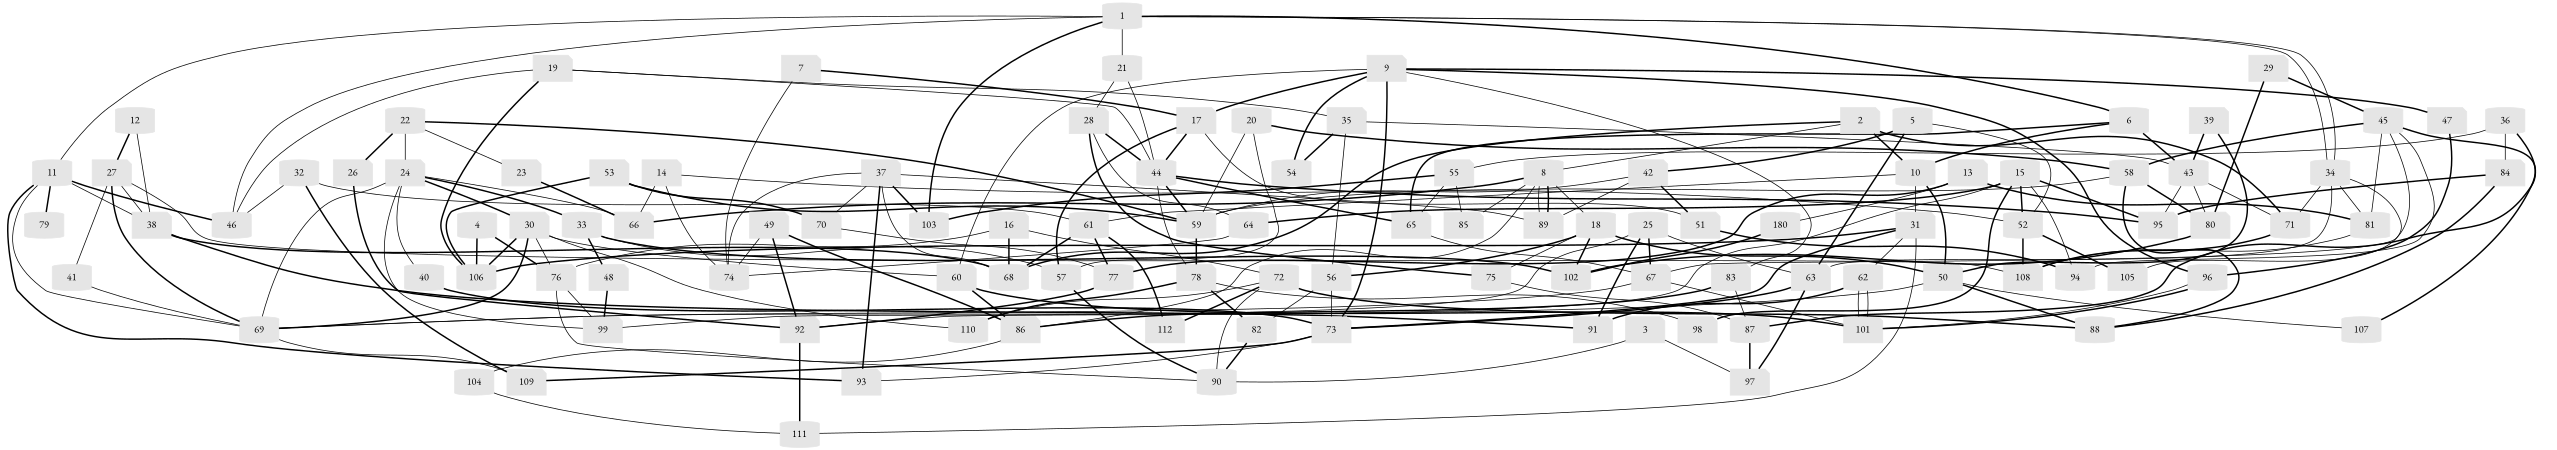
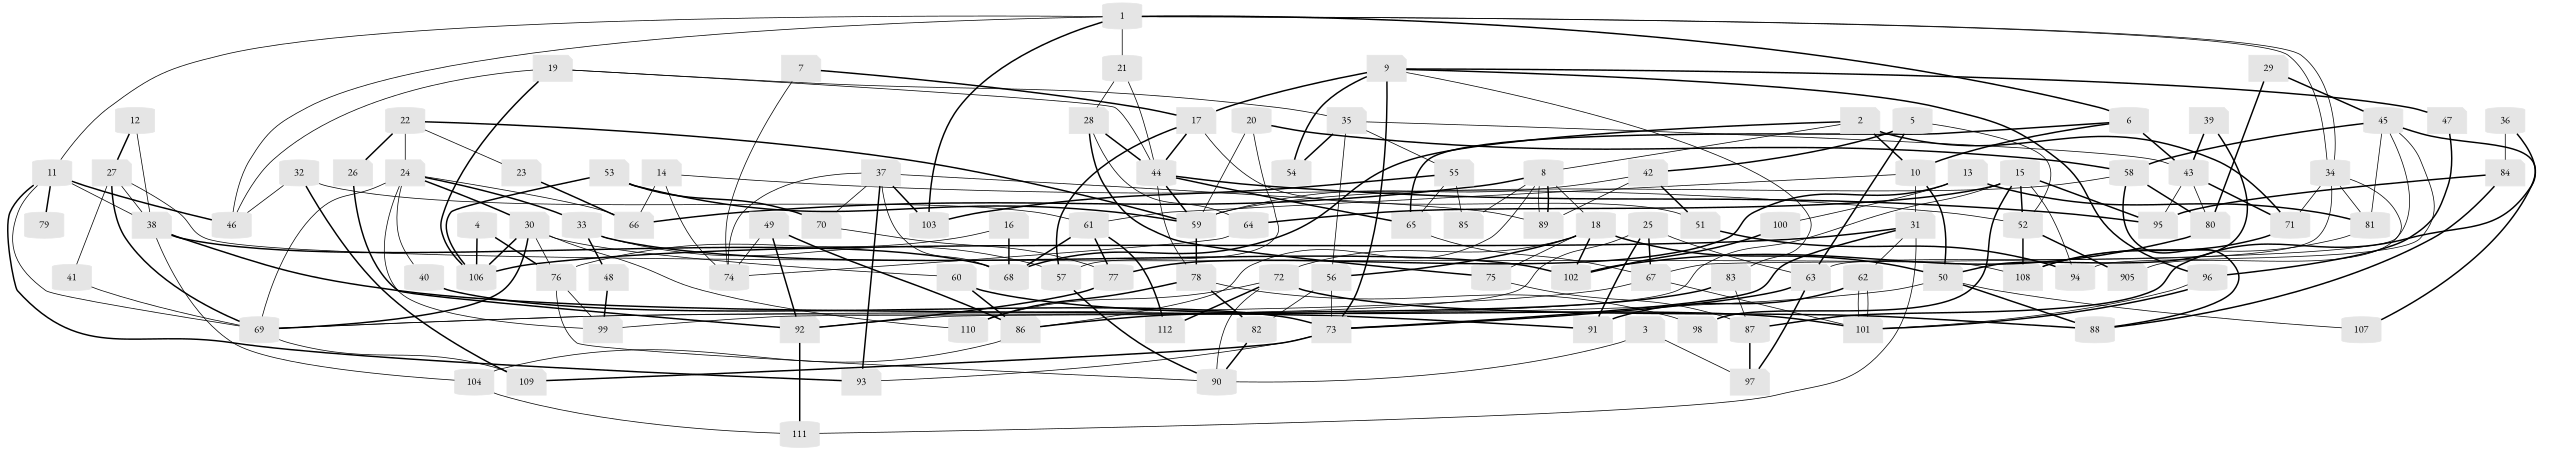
edge "9" -- "60": removed
edge "36" -- "55": now "35" -- "55"
edge "43" -- "71": style solid -> bold
node "180": label "180" -> "100"
edge "16" -- "72": now "18" -- "72"
node "105": label "105" -> "905"
edge "38" -- "104": added
